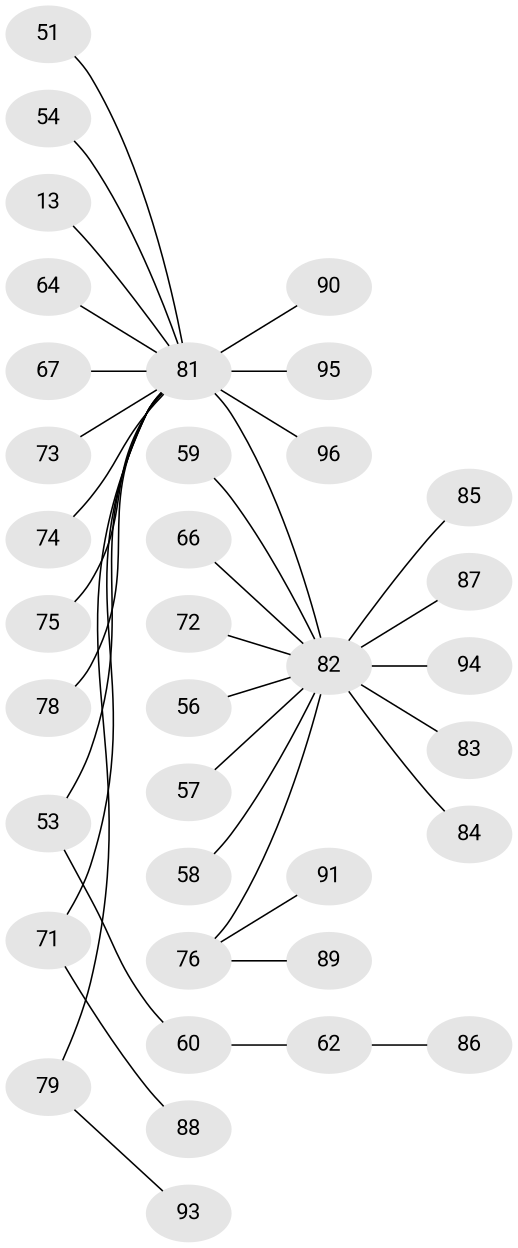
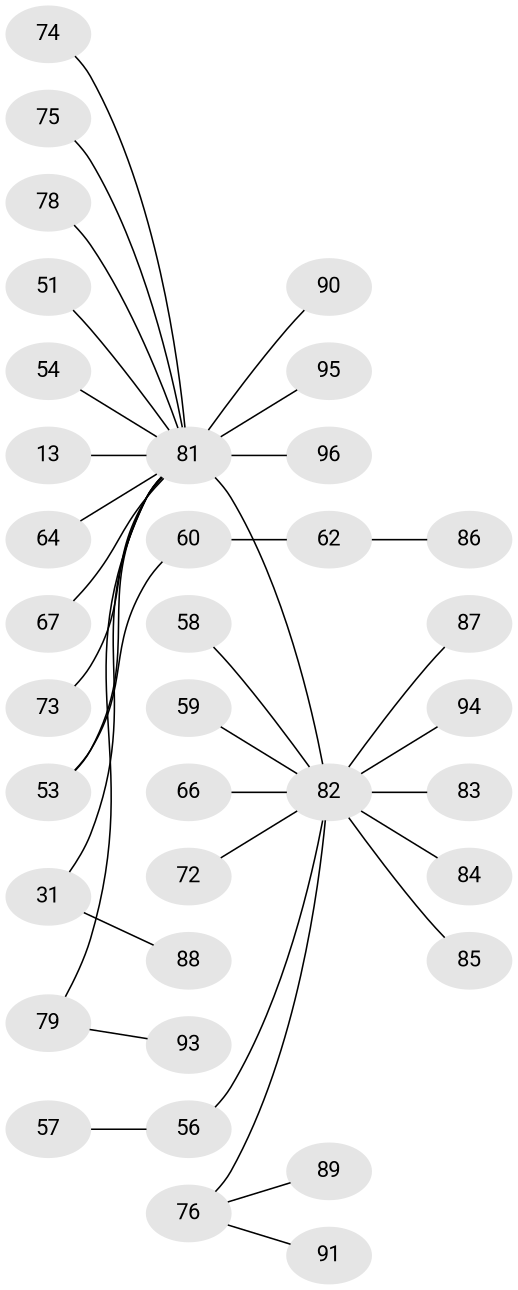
edge "82" -- "57": now "56" -- "57"
node "71": label "71" -> "31"
